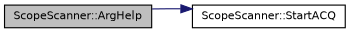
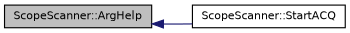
edge "ScopeScanner::ArgHelp" -> "ScopeScanner::StartACQ": reversed
